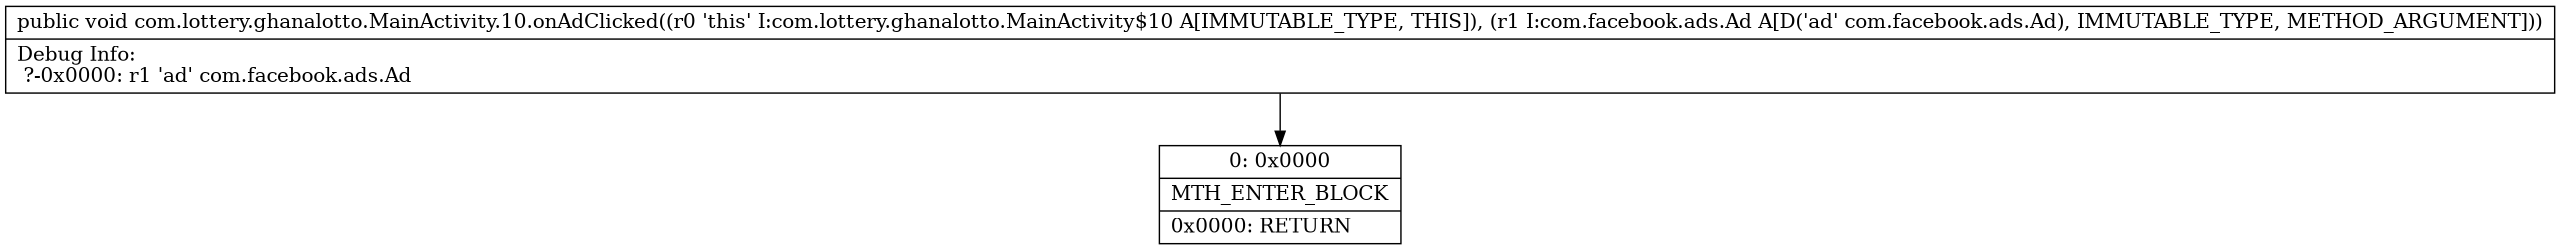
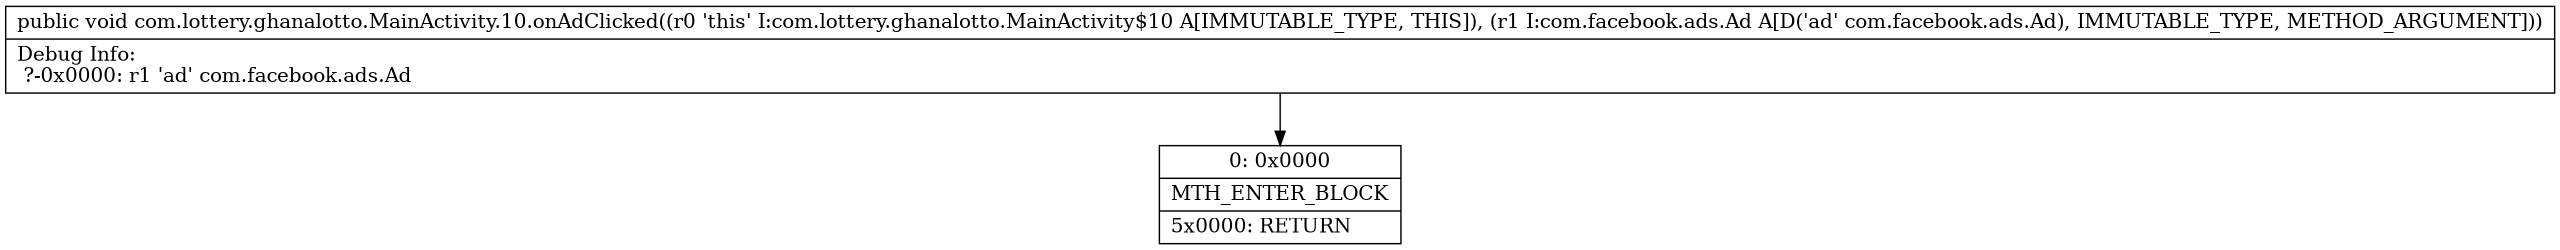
node "0: 0x0000": text "0x0000: RETURN" -> "5x0000: RETURN"
